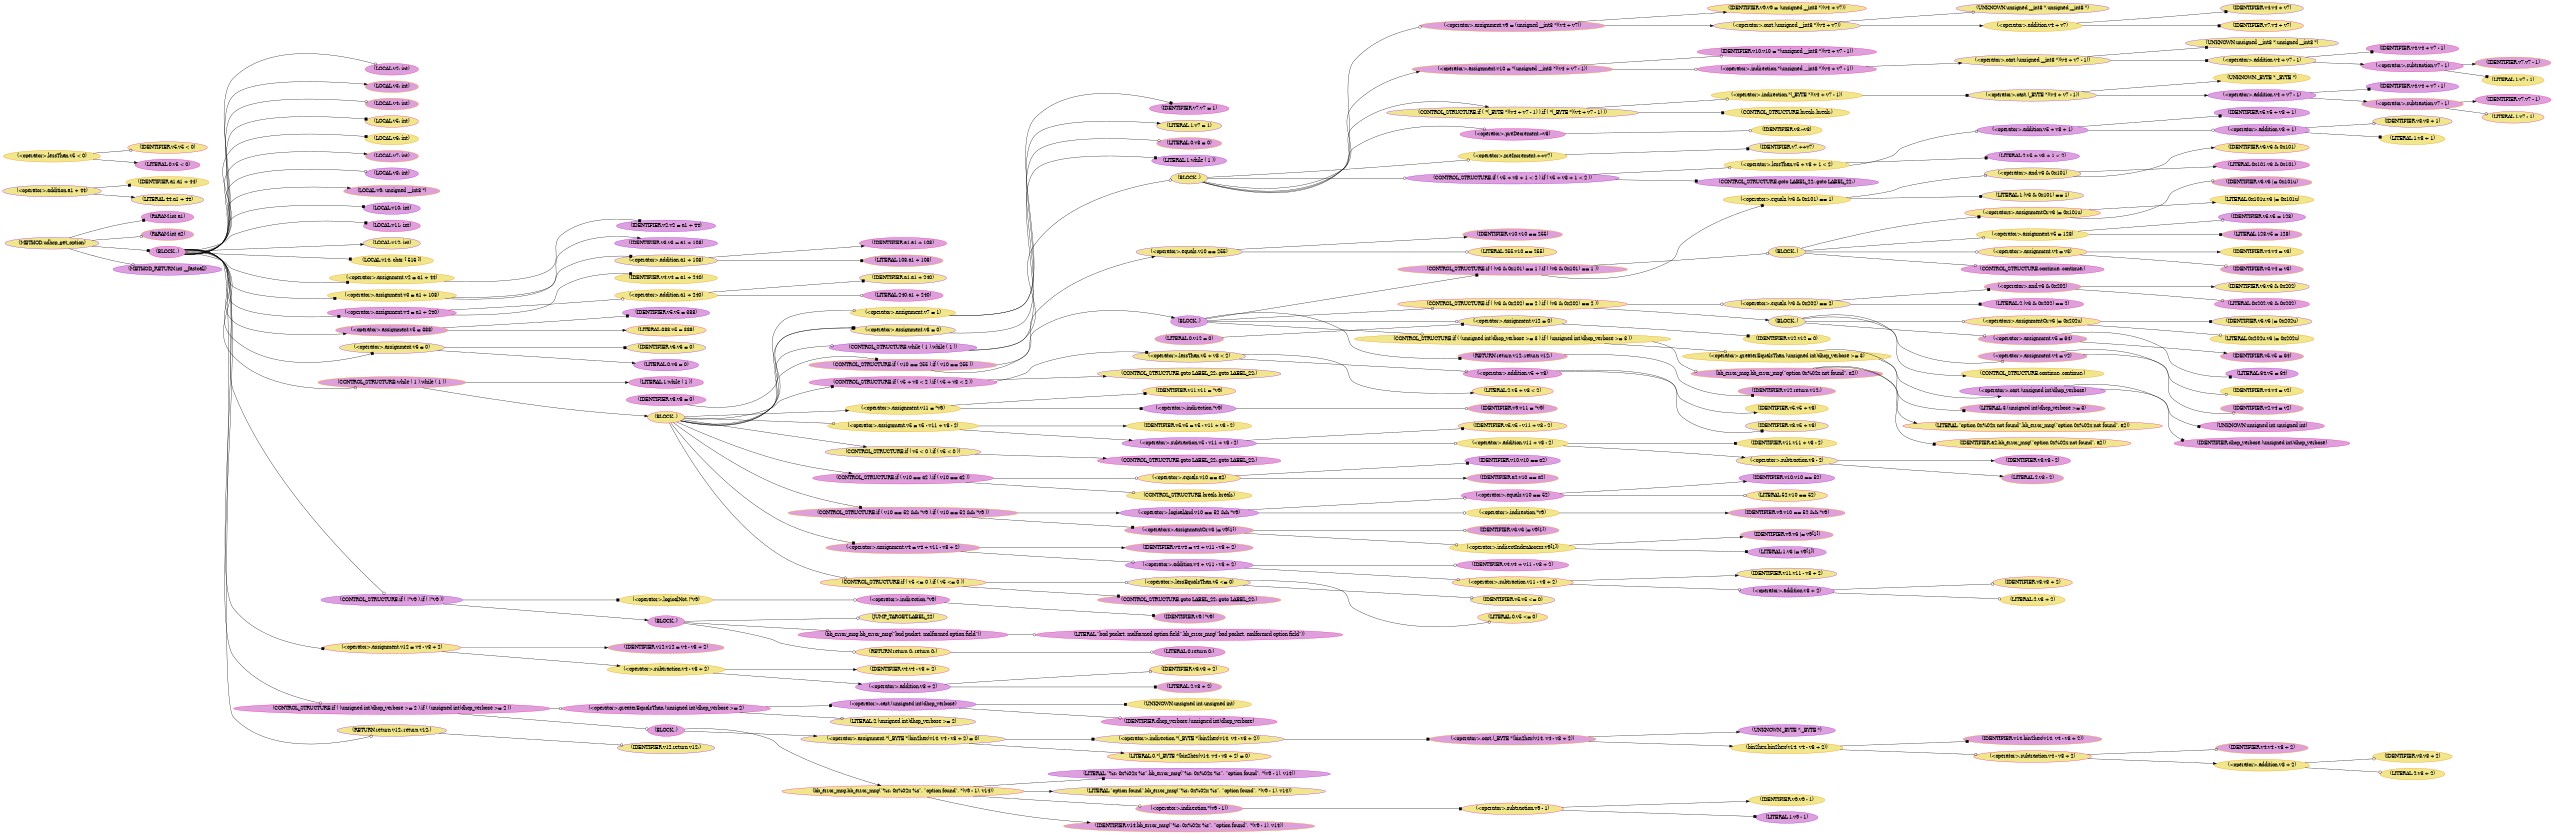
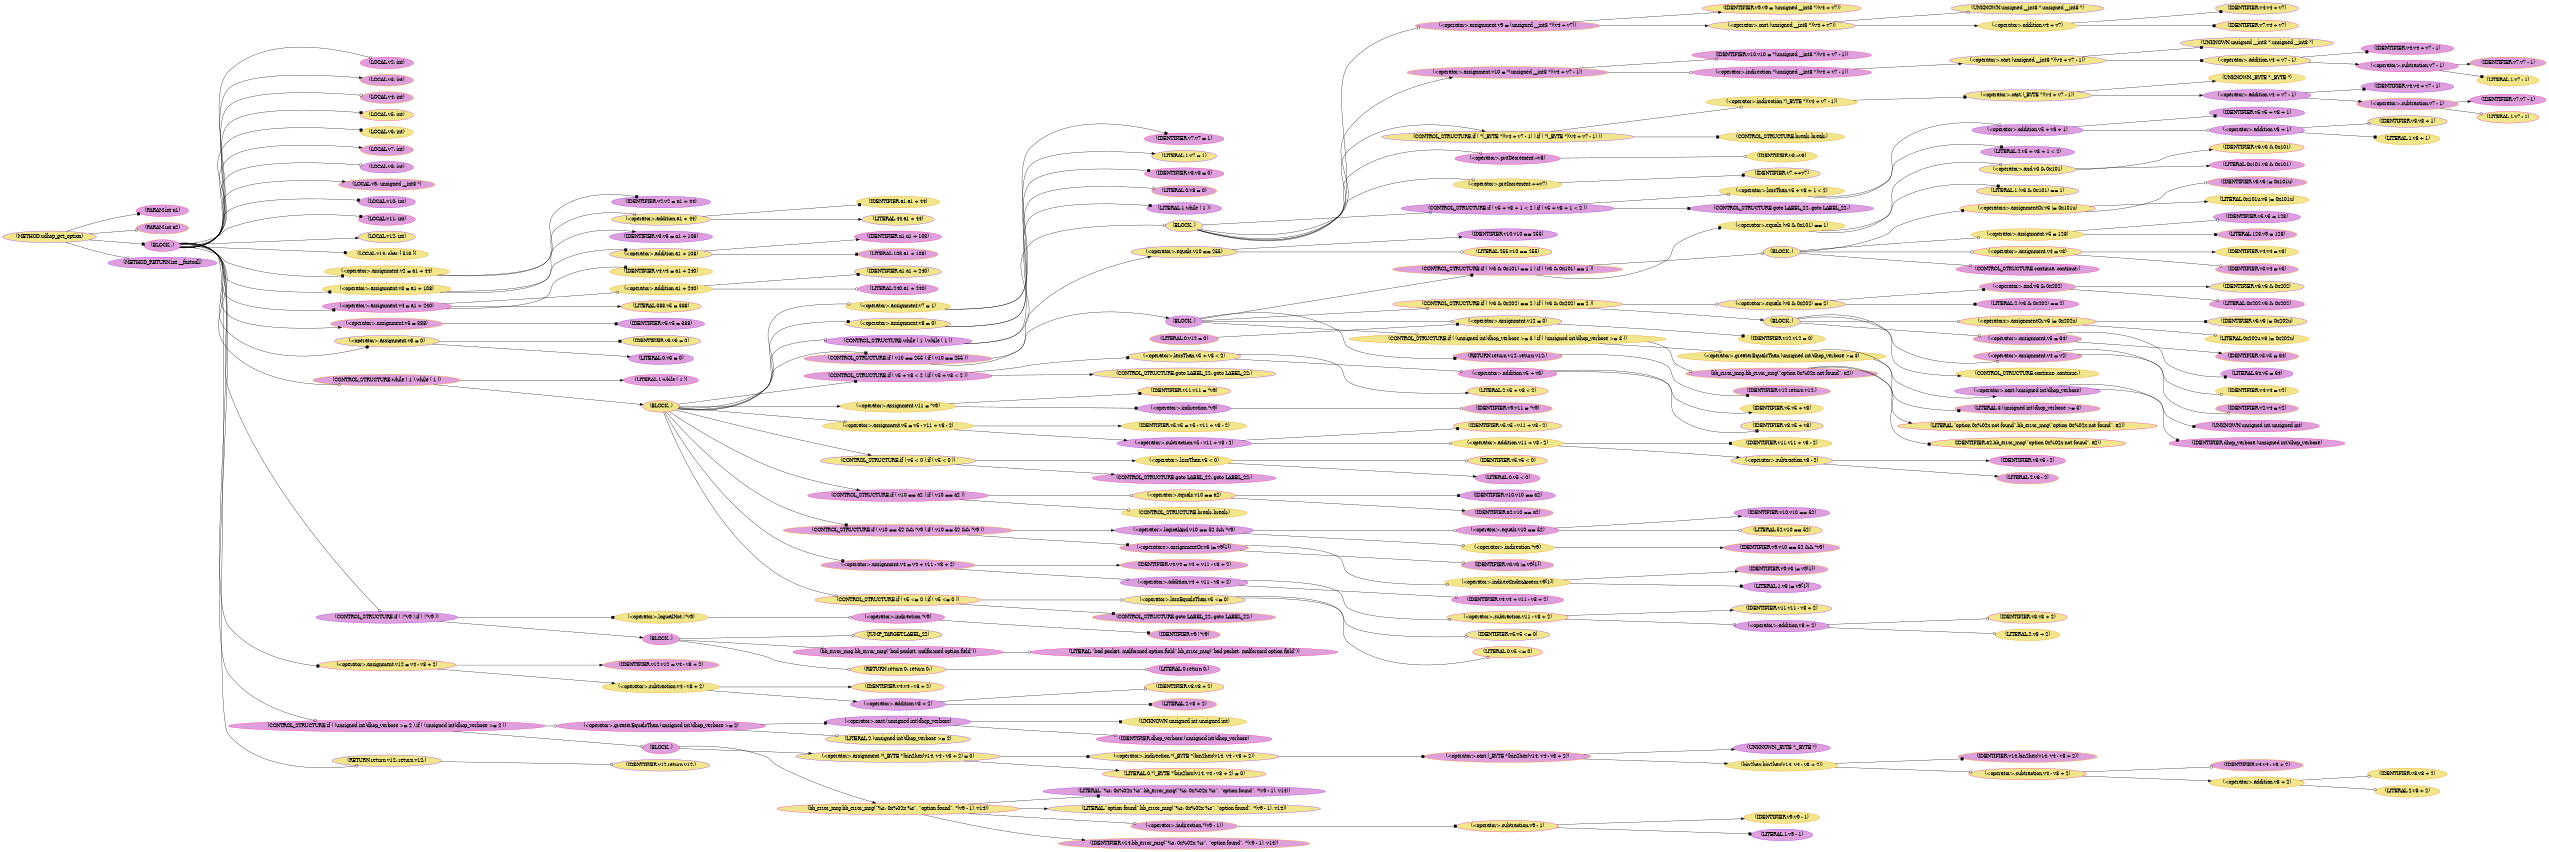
edge "(<operator>.assignment,v2 = a1 + 44)" -> "(<operator>.addition,a1 + 44)": added
node "(IDENTIFIER,v10,v10 == 255)": color darkorange -> purple
node "(LITERAL,128,v5 = 128)": label "(LITERAL,128,v5 = 128)" -> "(LITERAL,128,v9 = 128)"
edge "(<operator>.assignment,v5 = 388)" -> "(LITERAL,388,v5 = 388)": now "(<operator>.assignment,v4 = a1 + 240)" -> "(LITERAL,388,v5 = 388)"
edge "(IDENTIFIER,v8,v8 = 0)" -> "(<operator>.assignment,v8 = 0)": reversed
edge "(CONTROL_STRUCTURE,if ( v5 < 0 ),if ( v5 < 0 ))" -> "(<operator>.lessThan,v5 < 0)": added
node "(IDENTIFIER,v8,v8 - 2)": label "(IDENTIFIER,v8,v8 - 2)" -> "(IDENTIFIER,v8,v5 - 2)"
